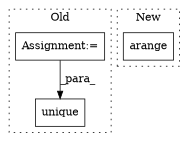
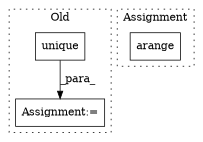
cluster "New": label "New" -> "Assignment"
edge "Assignment:=" -> "unique": reversed
